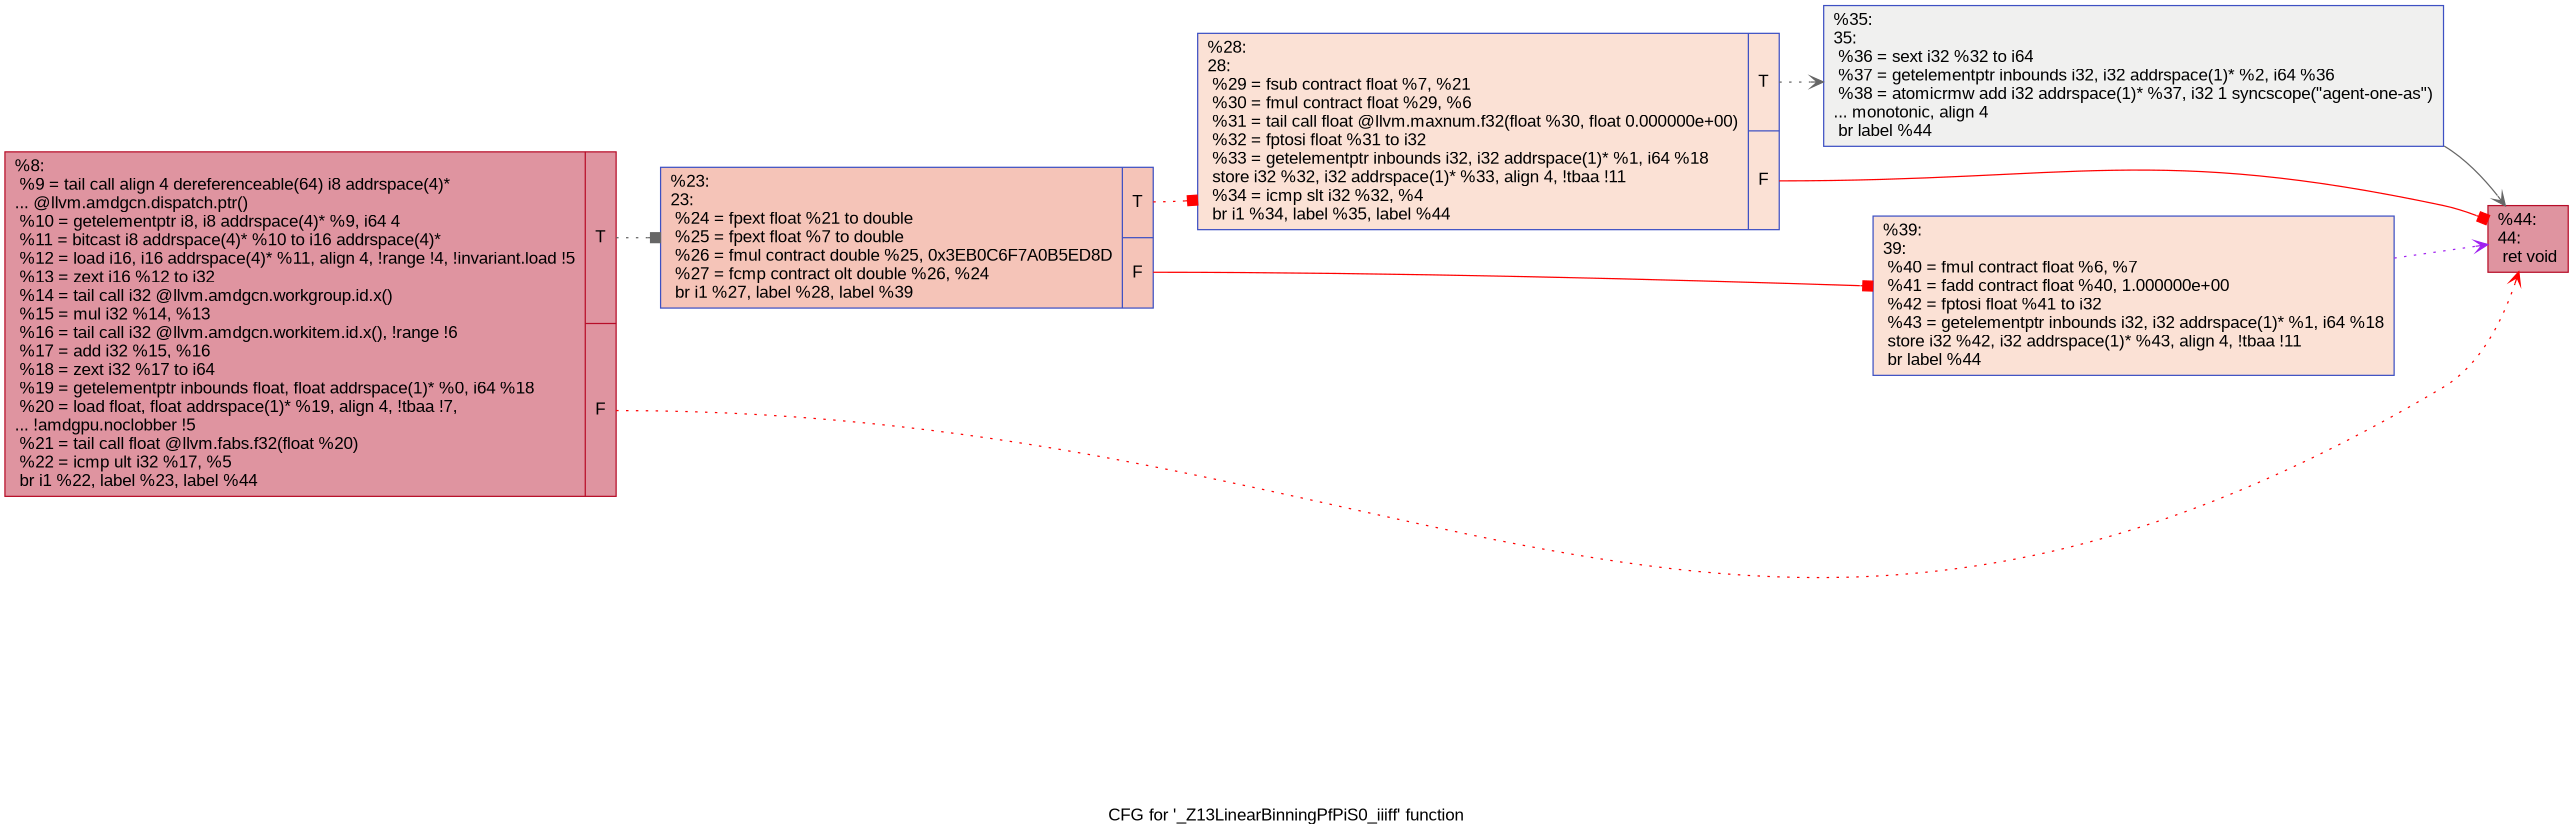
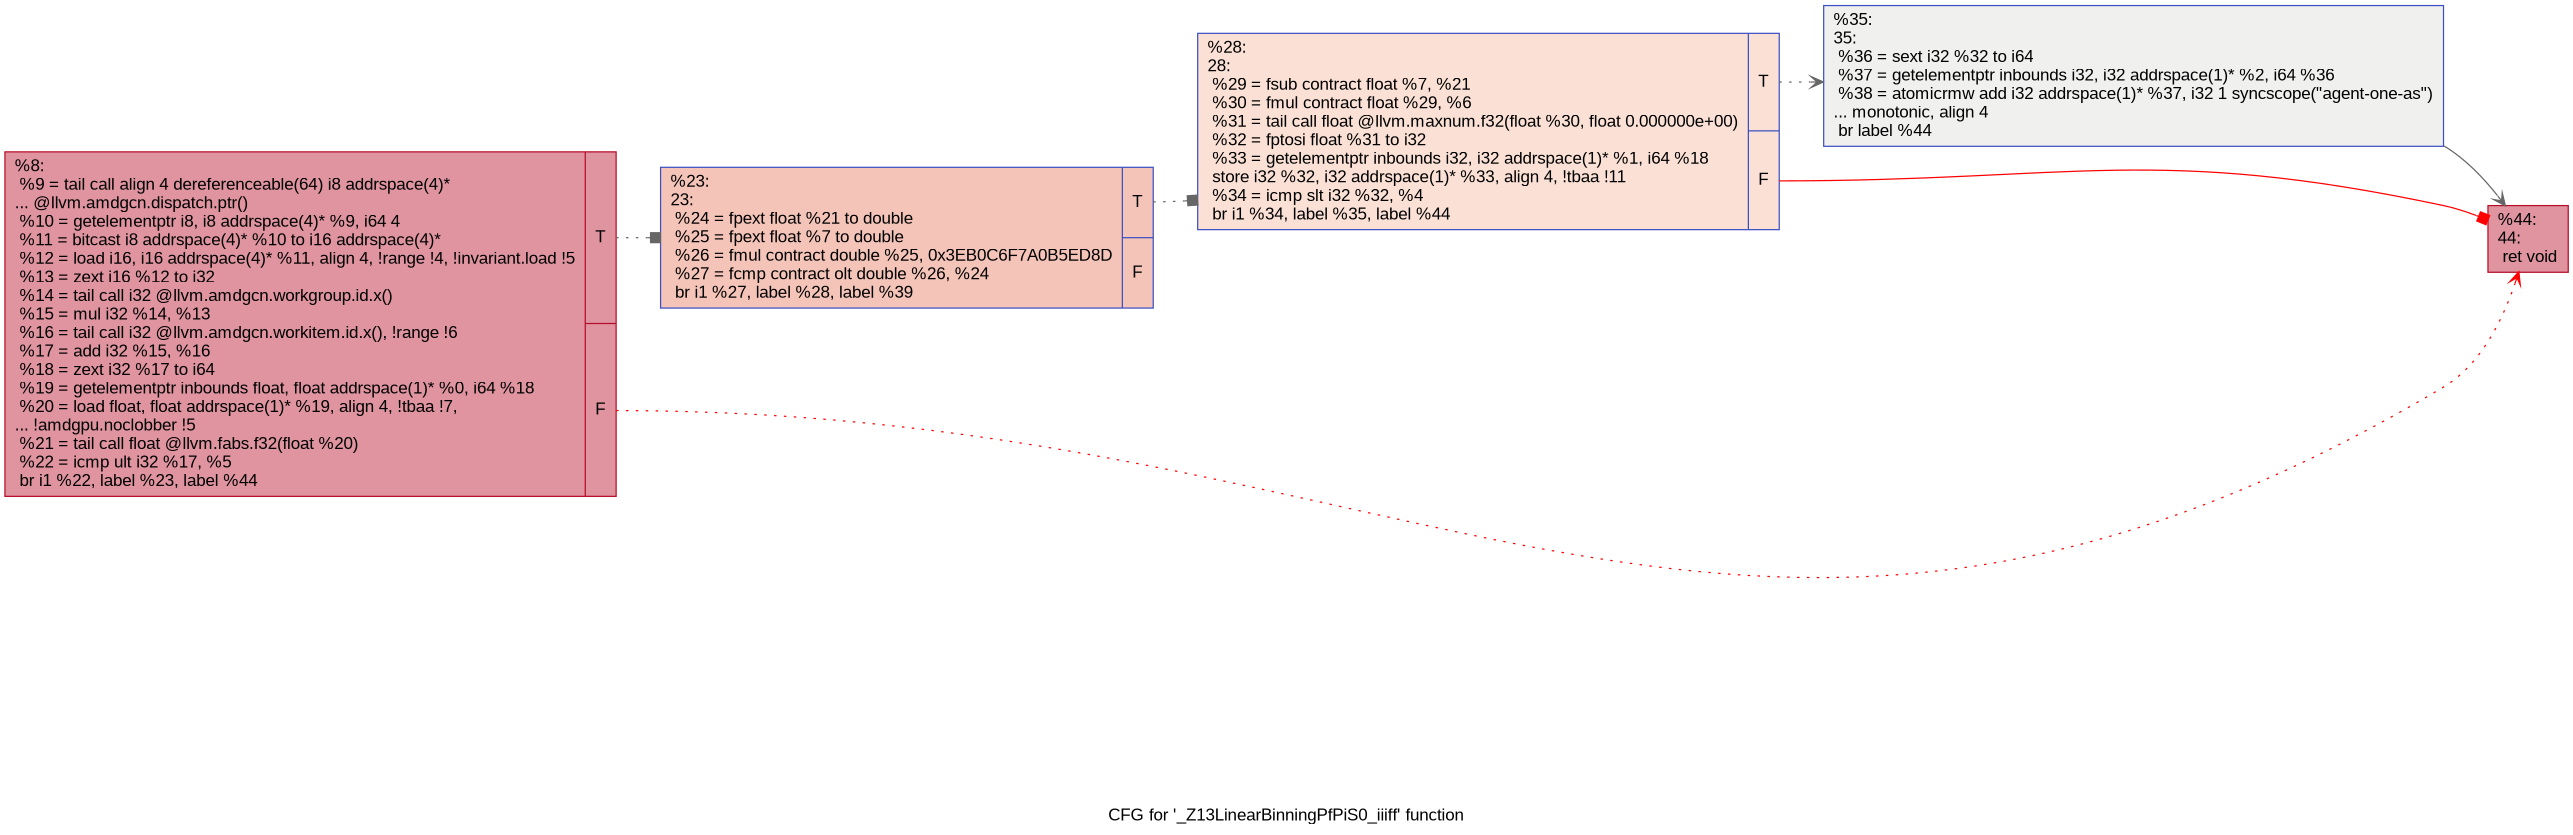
edge "%23:" -> "%28:": color red -> gray40
node "%39:": removed
